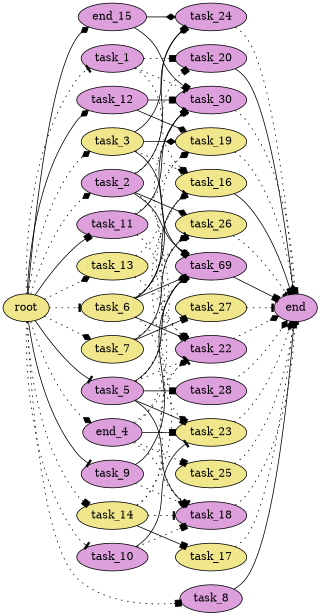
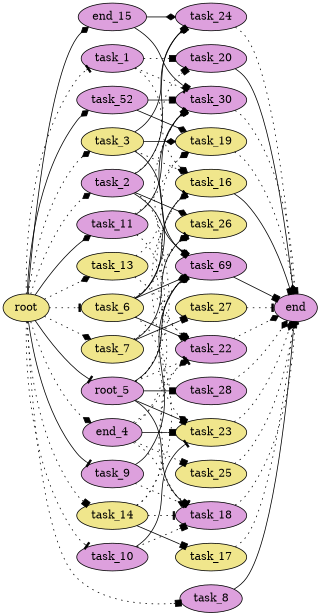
node "task_12": label "task_12" -> "task_52"
edge "task_26" -> "end": removed
edge "root" -> "task_11": arrowhead box -> diamond
node "task_5": label "task_5" -> "root_5"
